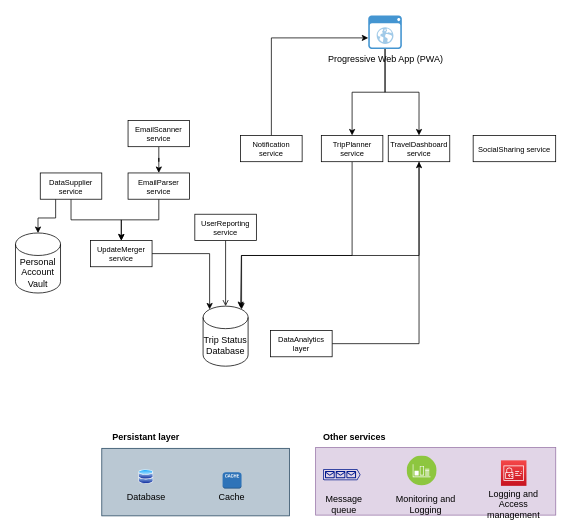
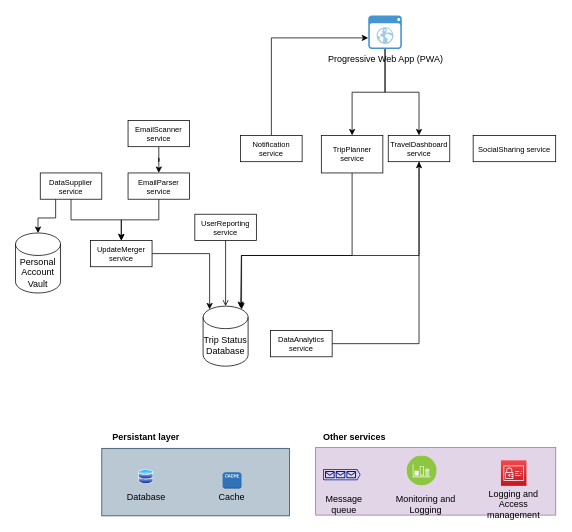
node "TripPlanner service": size 62x26 -> 62x38
node "DataAnalytics layer": label "DataAnalytics layer" -> "DataAnalytics service"
